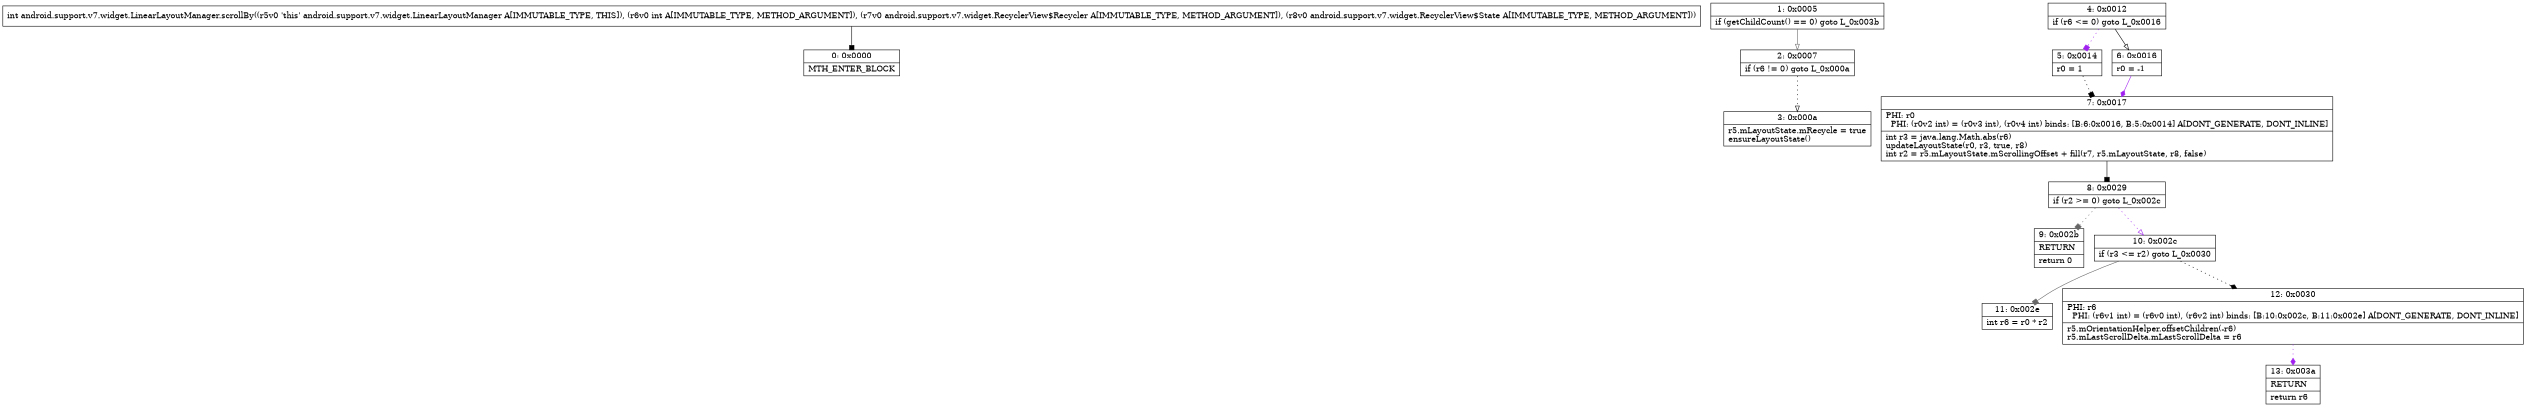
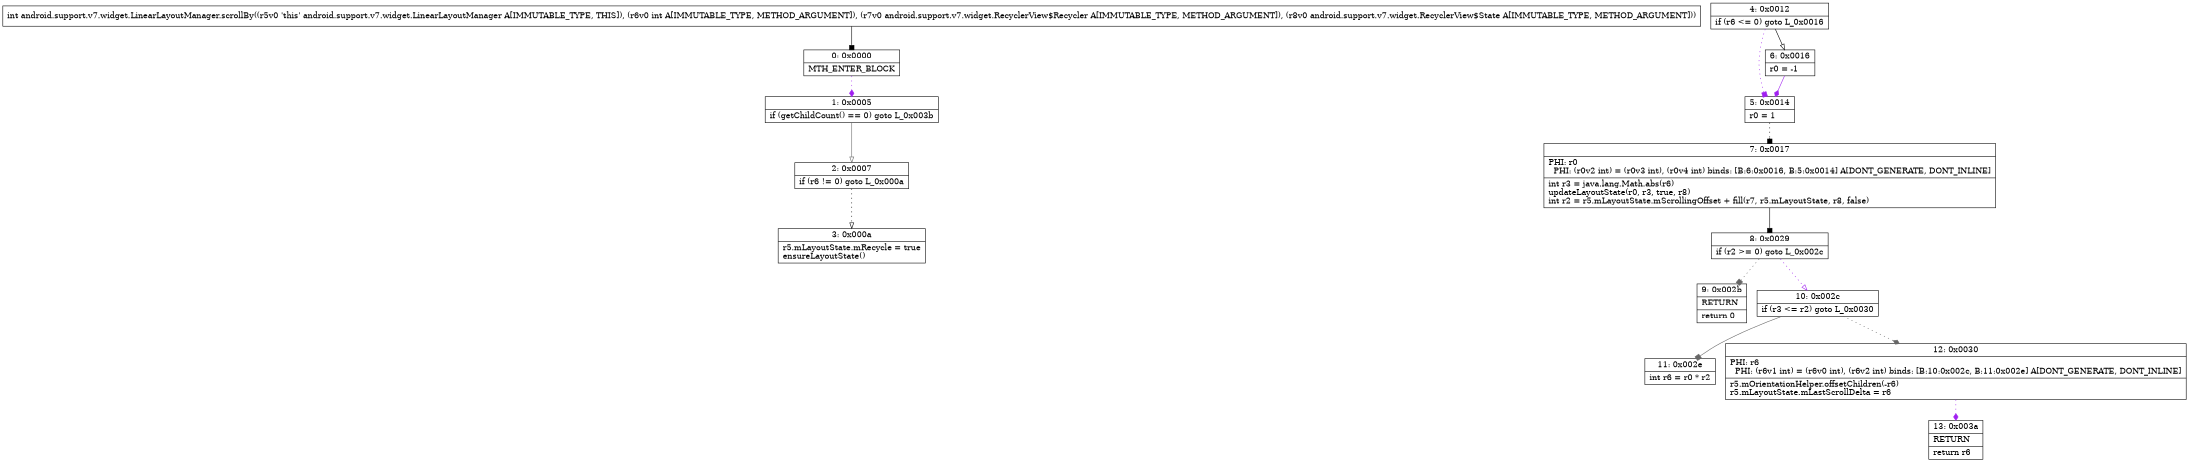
edge "0: 0x0000" -> "1: 0x0005": added
edge "6: 0x0016" -> "7: 0x0017": now "6: 0x0016" -> "5: 0x0014"
edge "10: 0x002c" -> "12: 0x0030": color black -> gray40
node "12: 0x0030": text "r5.mLastScrollDelta.mLastScrollDelta = r6" -> "r5.mLayoutState.mLastScrollDelta = r6"
